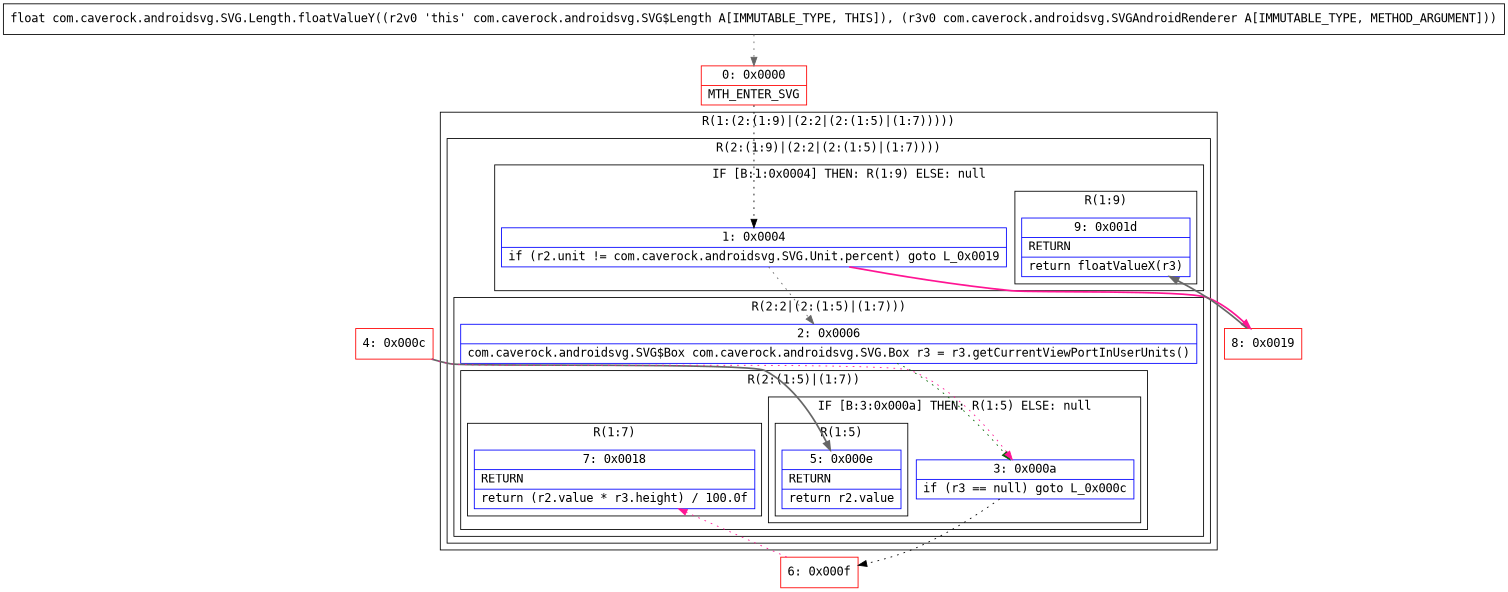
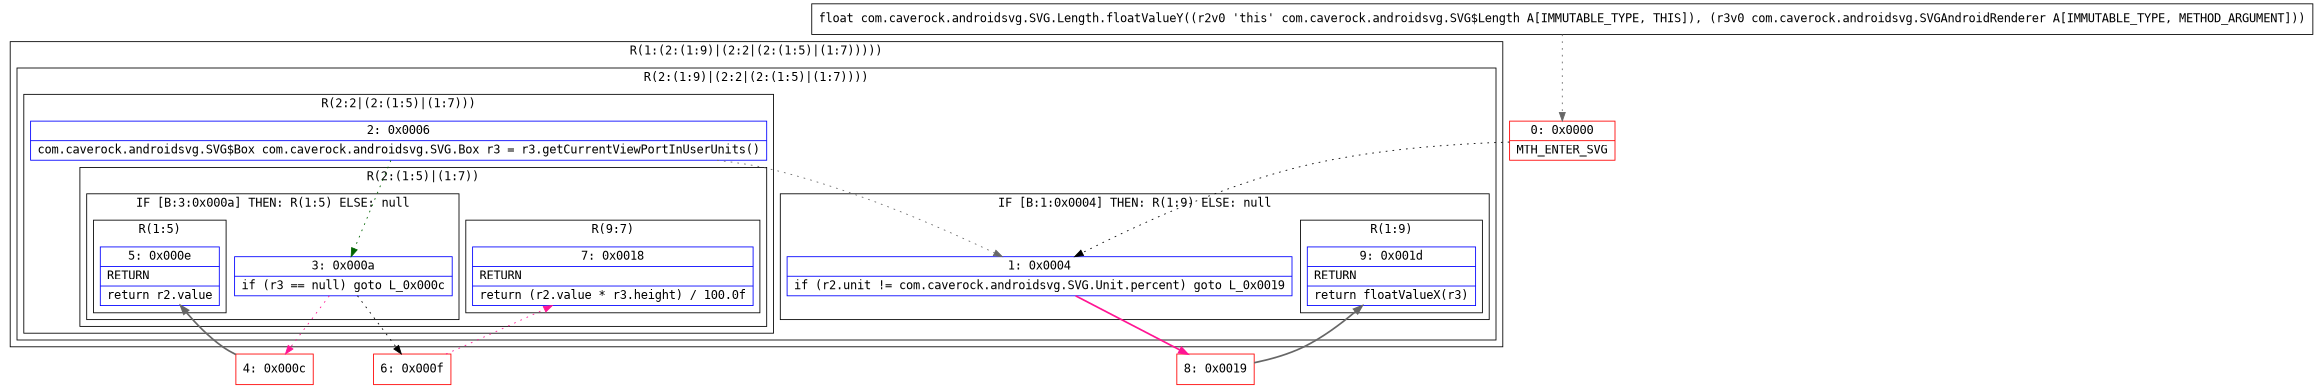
edge "1: 0x0004" -> "2: 0x0006": reversed
edge "4: 0x000c" -> "3: 0x000a": reversed
cluster "R(1:7)": label "R(1:7)" -> "R(9:7)"
